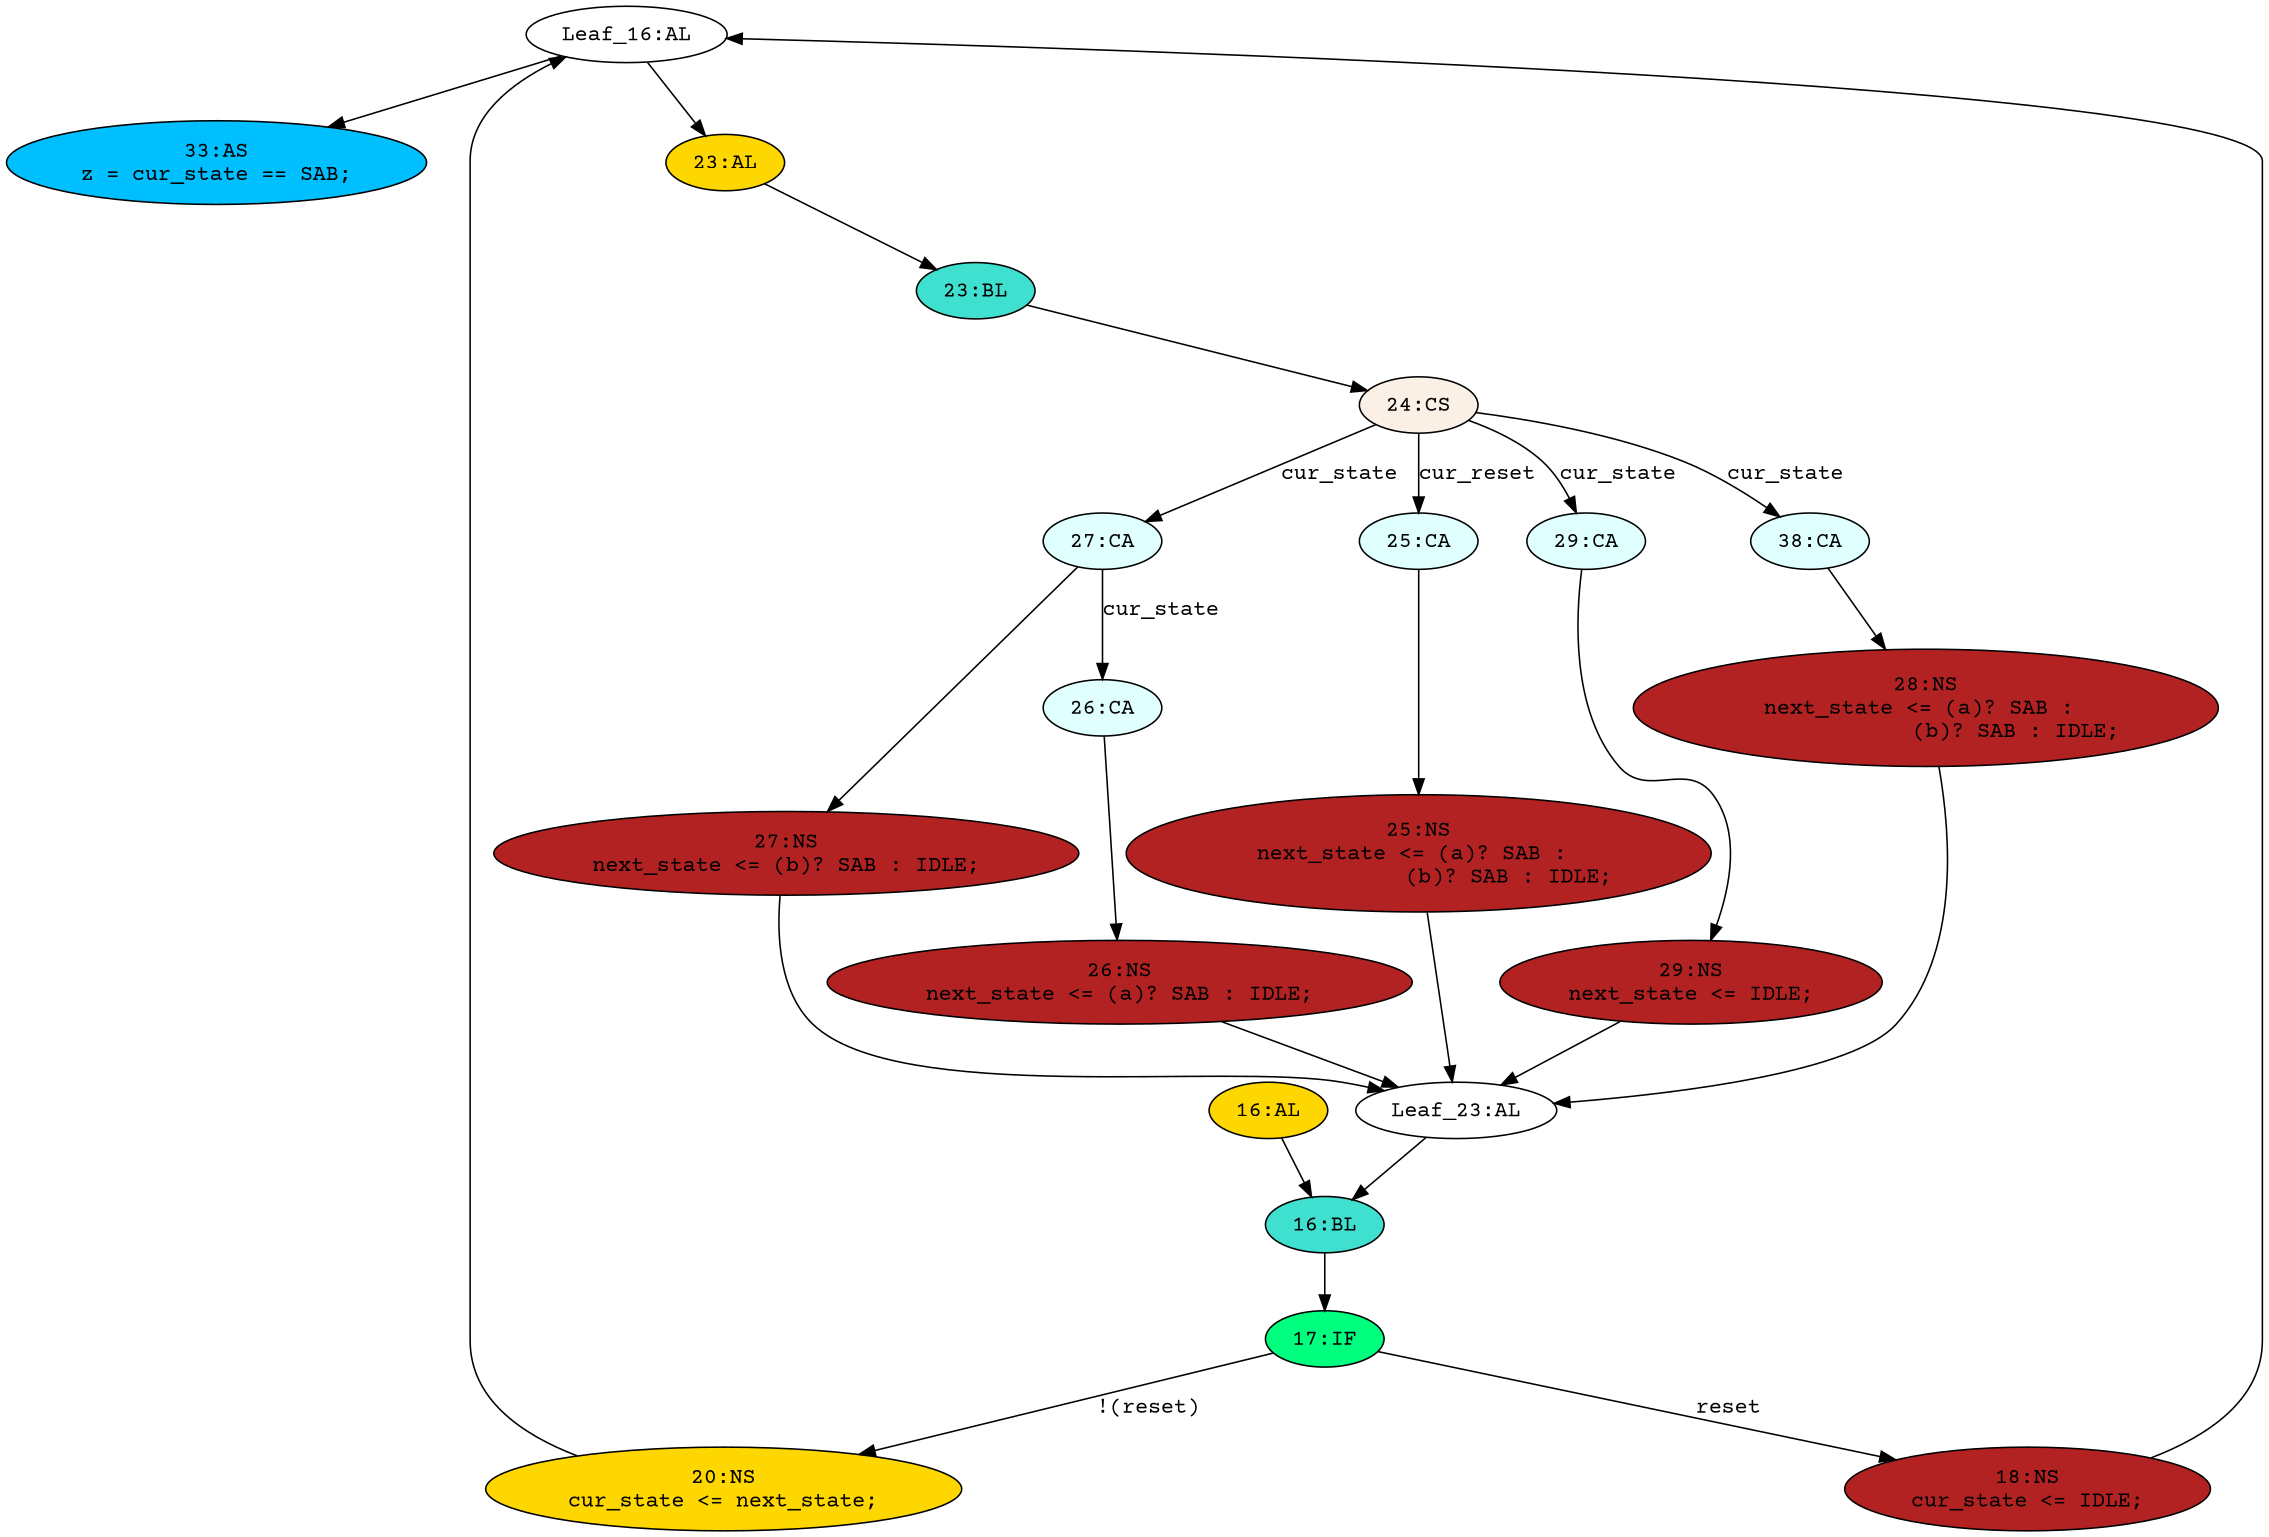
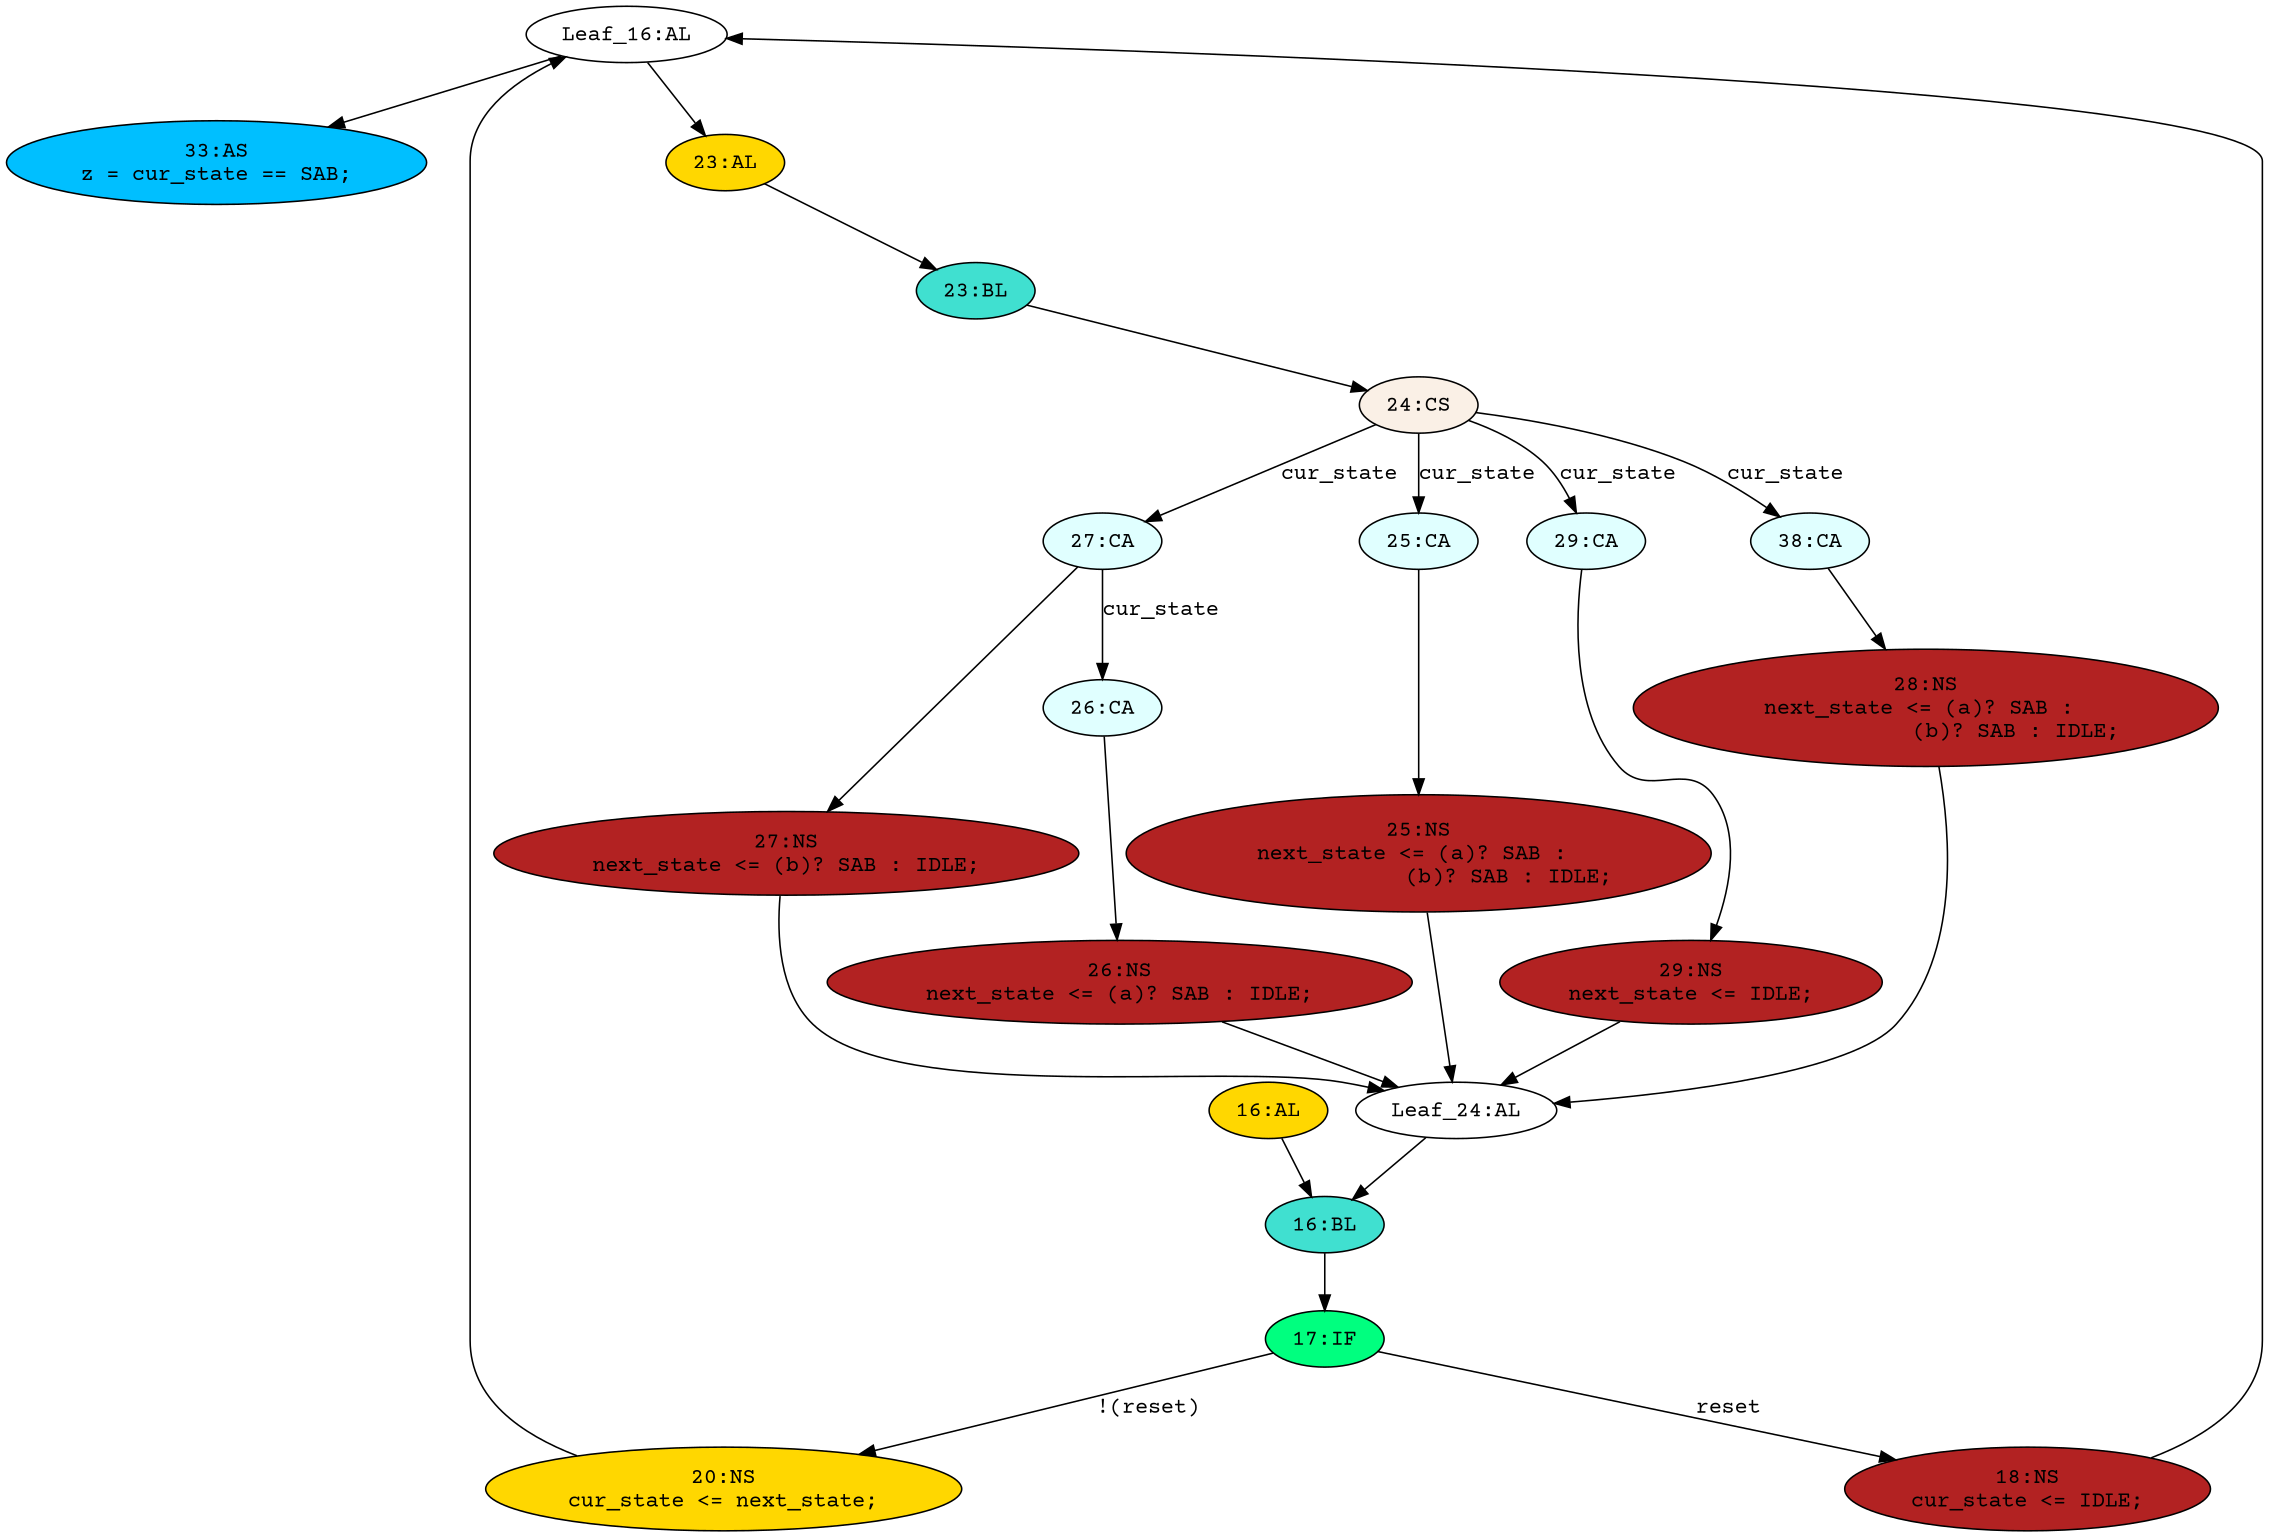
edge "24:CS" -> "25:CA": label "cur_reset" -> "cur_state"
node "Leaf_23:AL": label "Leaf_23:AL" -> "Leaf_24:AL"
